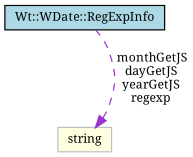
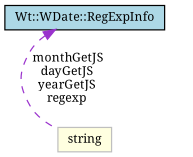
edge "Wt::WDate::RegExpInfo" -> "string": reversed
